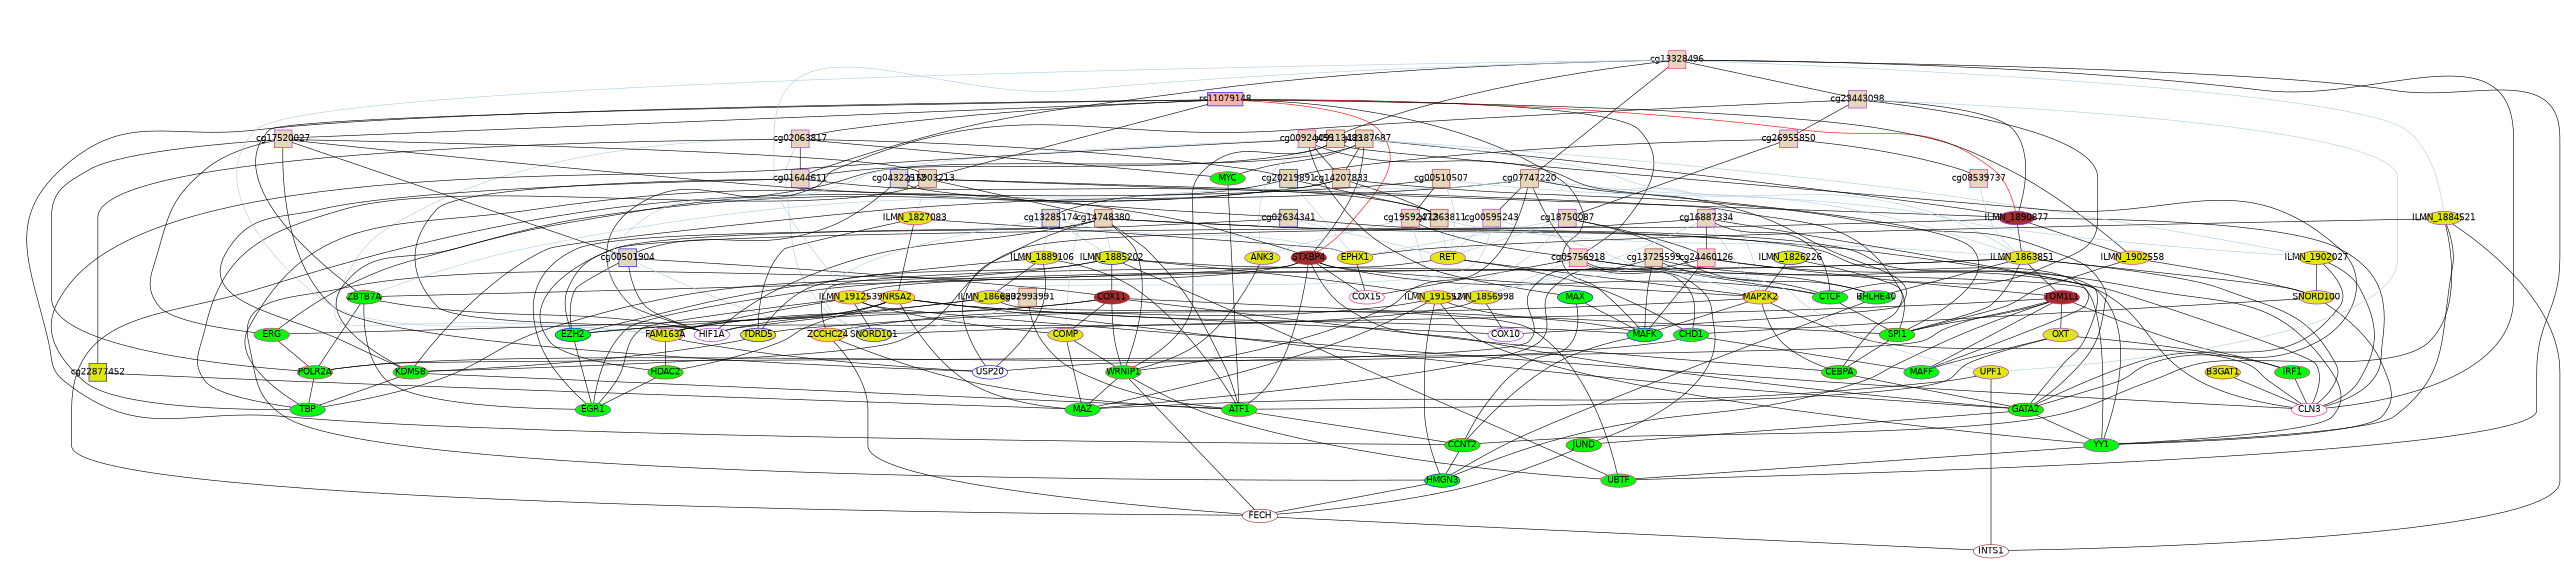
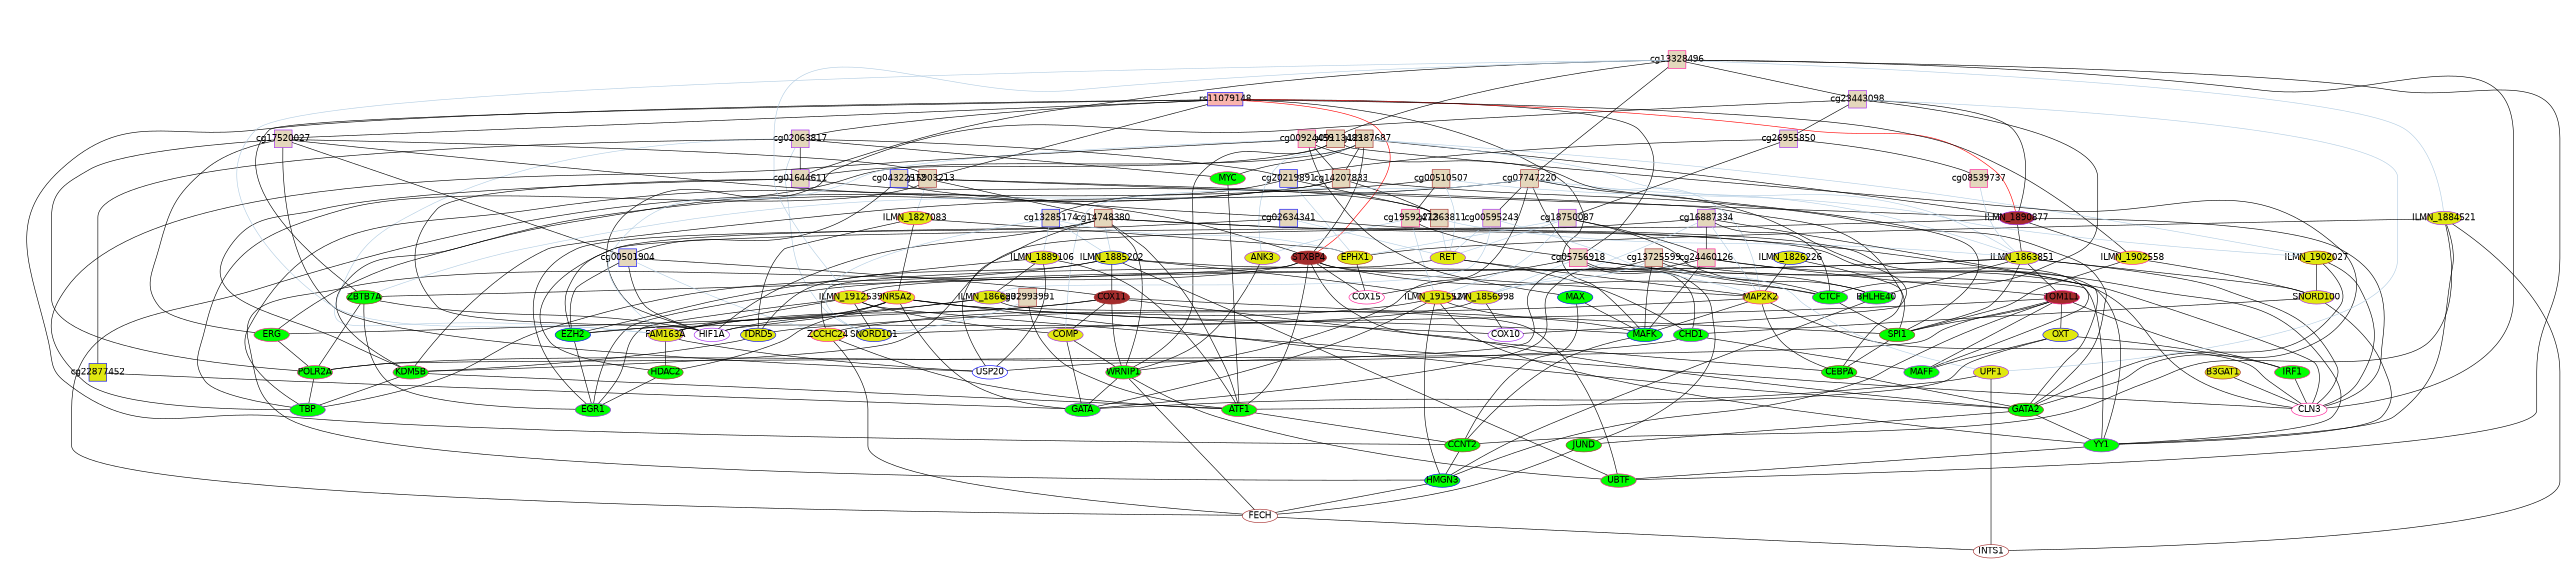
node "OXT": color purple -> blue
node "MAZ": label "MAZ" -> "GATA"
